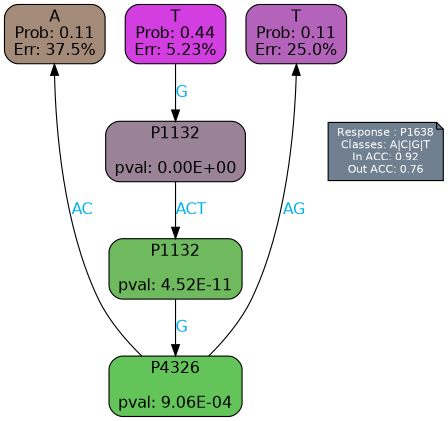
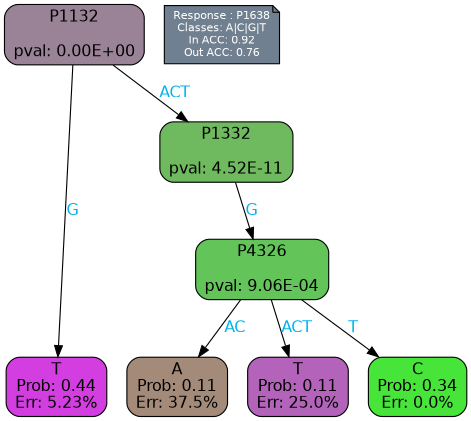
edge "T Prob: 0.44 Err: 5.23%" -> "P1132 pval: 0.00E+00": reversed
edge "P4326 pval: 9.06E-04" -> "T Prob: 0.11 Err: 25.0%": label "AG" -> "ACT"
node "P1132 pval: 4.52E-11": label "P1132 pval: 4.52E-11" -> "P1332 pval: 4.52E-11"
node "C Prob: 0.34 Err: 0.0%": added
